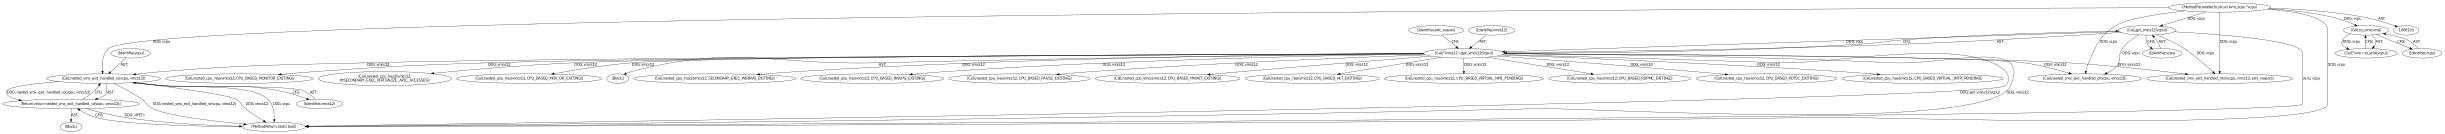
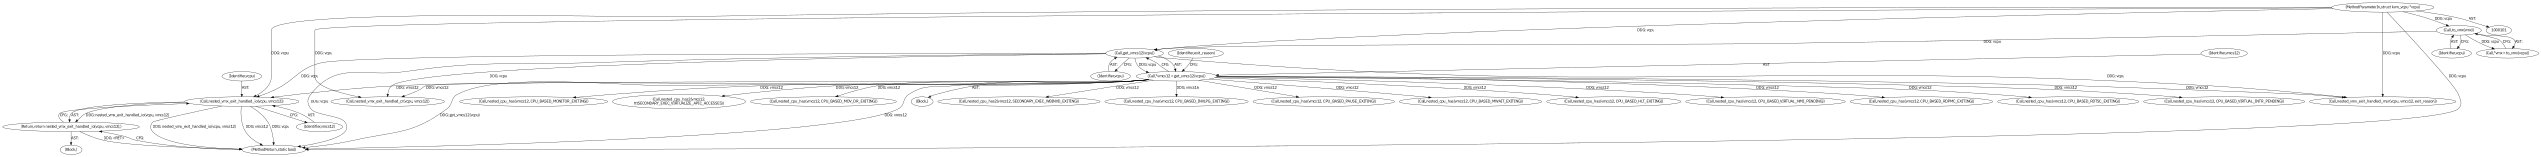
edge "(Call,to_vmx(vmx))" -> "(Call,get_vmcs12(vcpu))": added, label "DDG: vcpu"
edge "(Call,get_vmcs12(vcpu))" -> "(Call,nested_vmx_exit_handled_io(vcpu, vmcs12))": added, label "DDG: vcpu"
edge "(Call,*vmcs12 = get_vmcs12(vcpu))" -> "(Call,nested_cpu_has(vmcs12, CPU_BASED_INVLPG_EXITING))": label "DDG: vmcs12" -> "DDG: vmcs16"
node "(Call,nested_cpu_vmcs(vmcs12, CPU_BASED_MWAIT_EXITING))": label "(Call,nested_cpu_vmcs(vmcs12, CPU_BASED_MWAIT_EXITING))" -> "(Call,nested_cpu_has(vmcs12, CPU_BASED_MWAIT_EXITING))"
